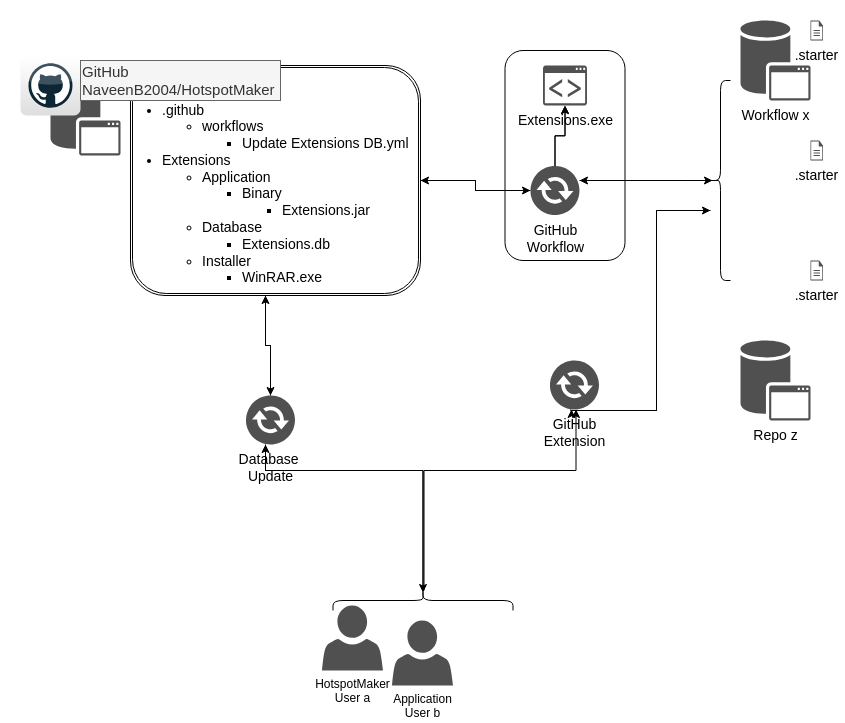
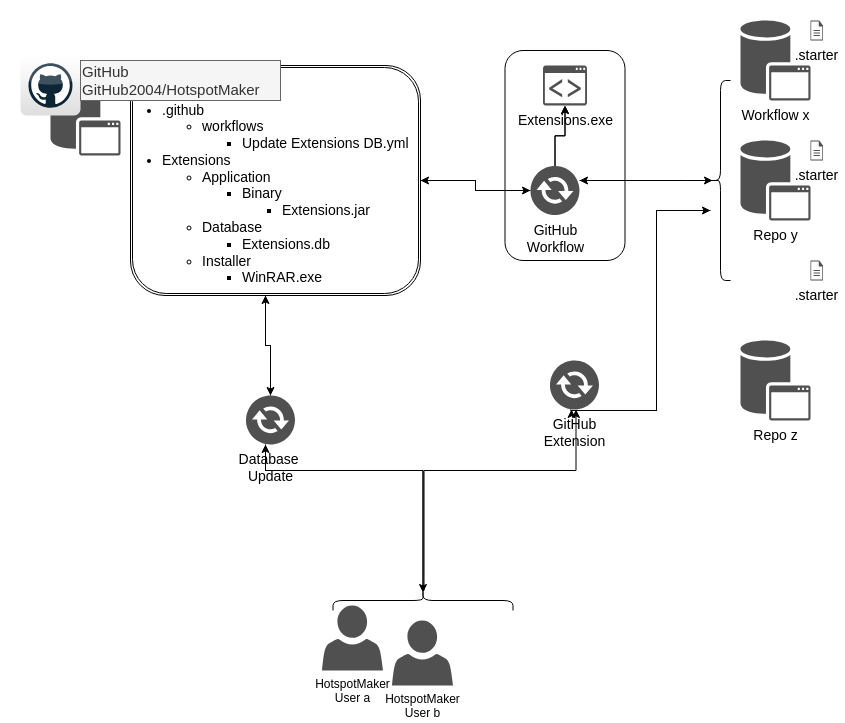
node "GitHubNaveenB2004/HotspotMaker": label "GitHubNaveenB2004/HotspotMaker" -> "GitHubGitHub2004/HotspotMaker"
node "Repo y": added
node "ApplicationUser b": label "ApplicationUser b" -> "HotspotMakerUser b"
